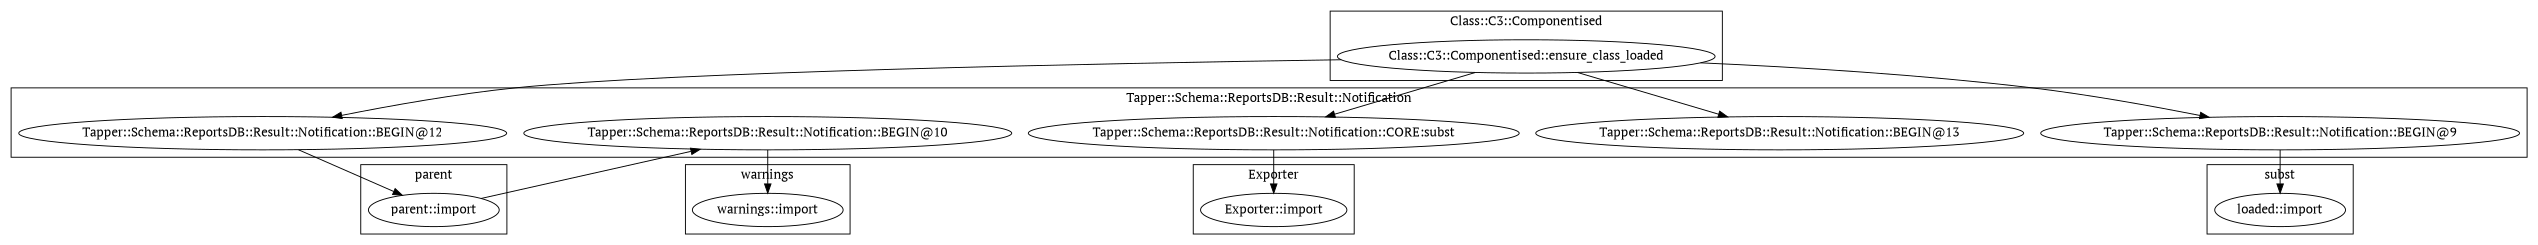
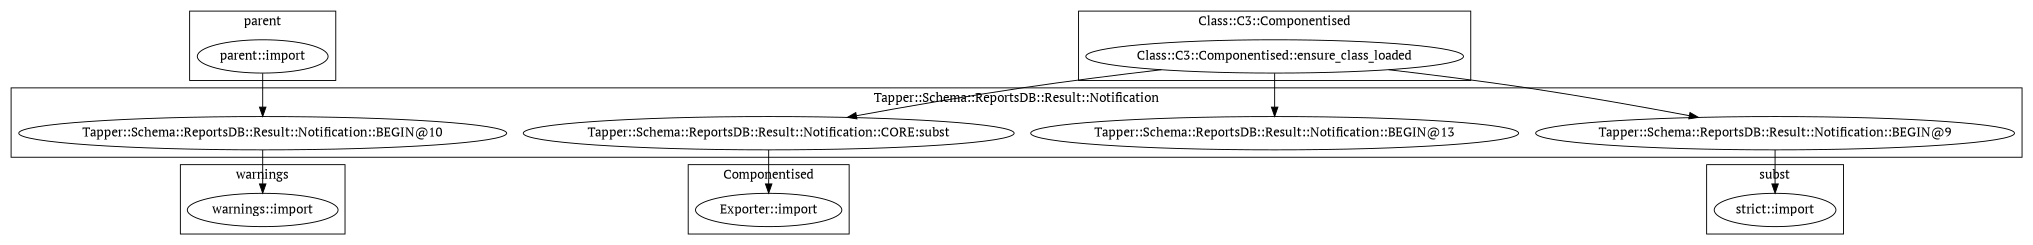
node "Tapper::Schema::ReportsDB::Result::Notification::BEGIN@12": removed
cluster "Exporter": label "Exporter" -> "Componentised"
node "loaded::import": label "loaded::import" -> "strict::import"
